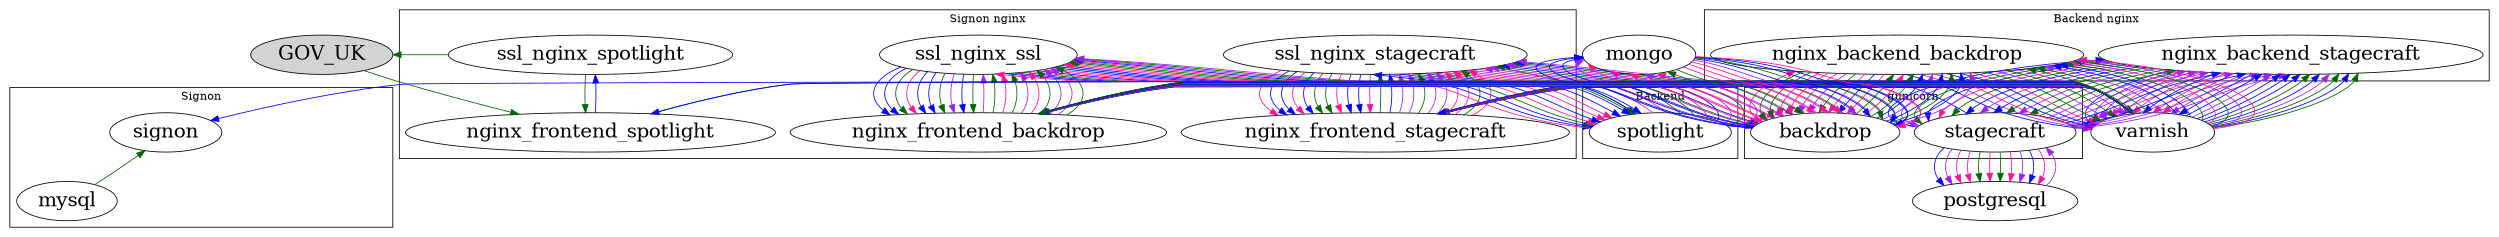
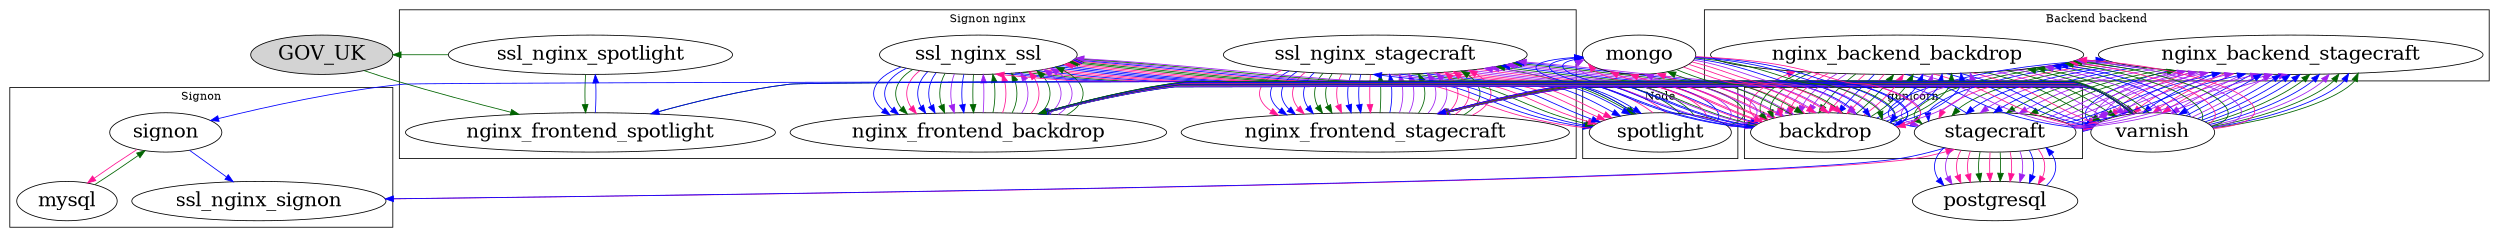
cluster "Backend nginx": label "Backend nginx" -> "Backend backend"
cluster "Backend": label "Backend" -> "Node"
edge "signon" -> "mysql": added
edge "postgresql" -> "stagecraft": color purple -> blue
node "ssl_nginx_signon": added
